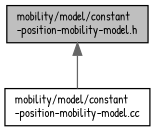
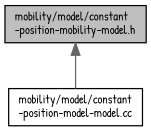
node "mobility/model/constant -position-mobility-model.cc": label "mobility/model/constant -position-mobility-model.cc" -> "mobility/model/constant -position-model-model.cc"
